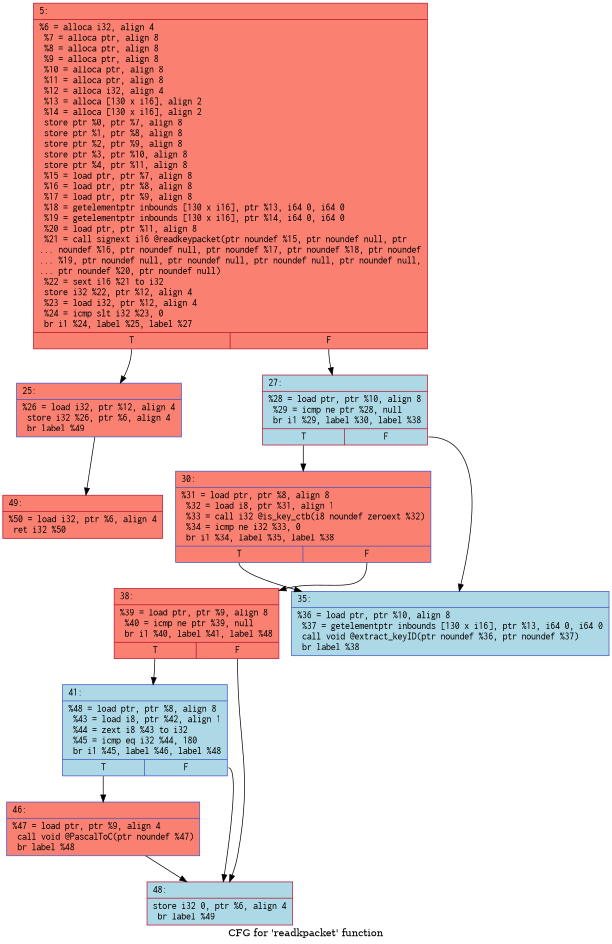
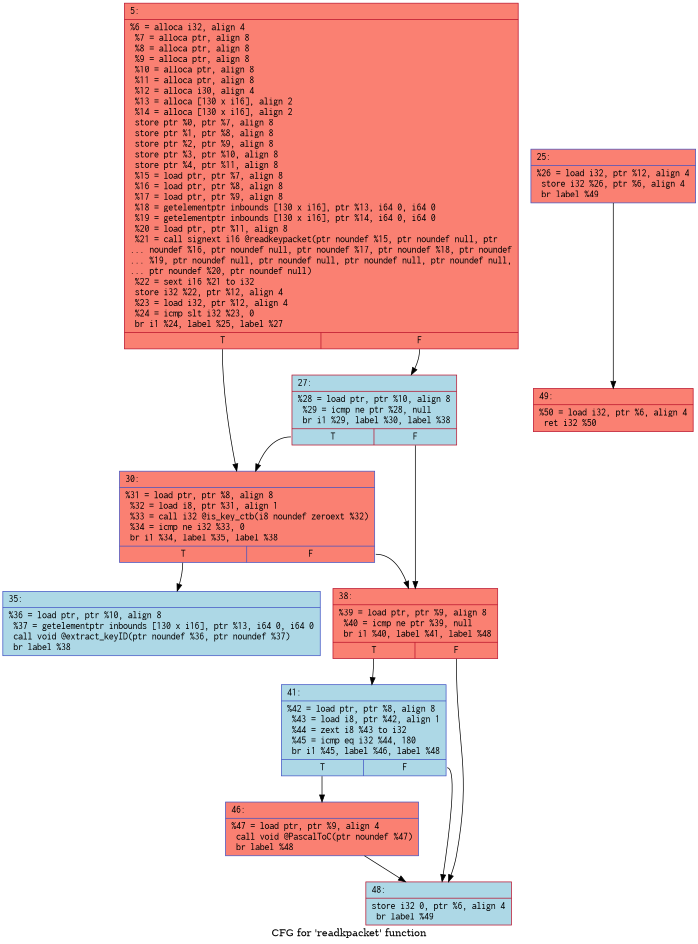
node "5:": text "%12 = alloca i32, align 4" -> "%12 = alloca i30, align 4"
edge "5:" -> "25:": now "5:" -> "30:"
edge "27:" -> "35:": now "27:" -> "38:"
node "41:": text "%48 = load ptr, ptr %8, align 8" -> "%42 = load ptr, ptr %8, align 8"
